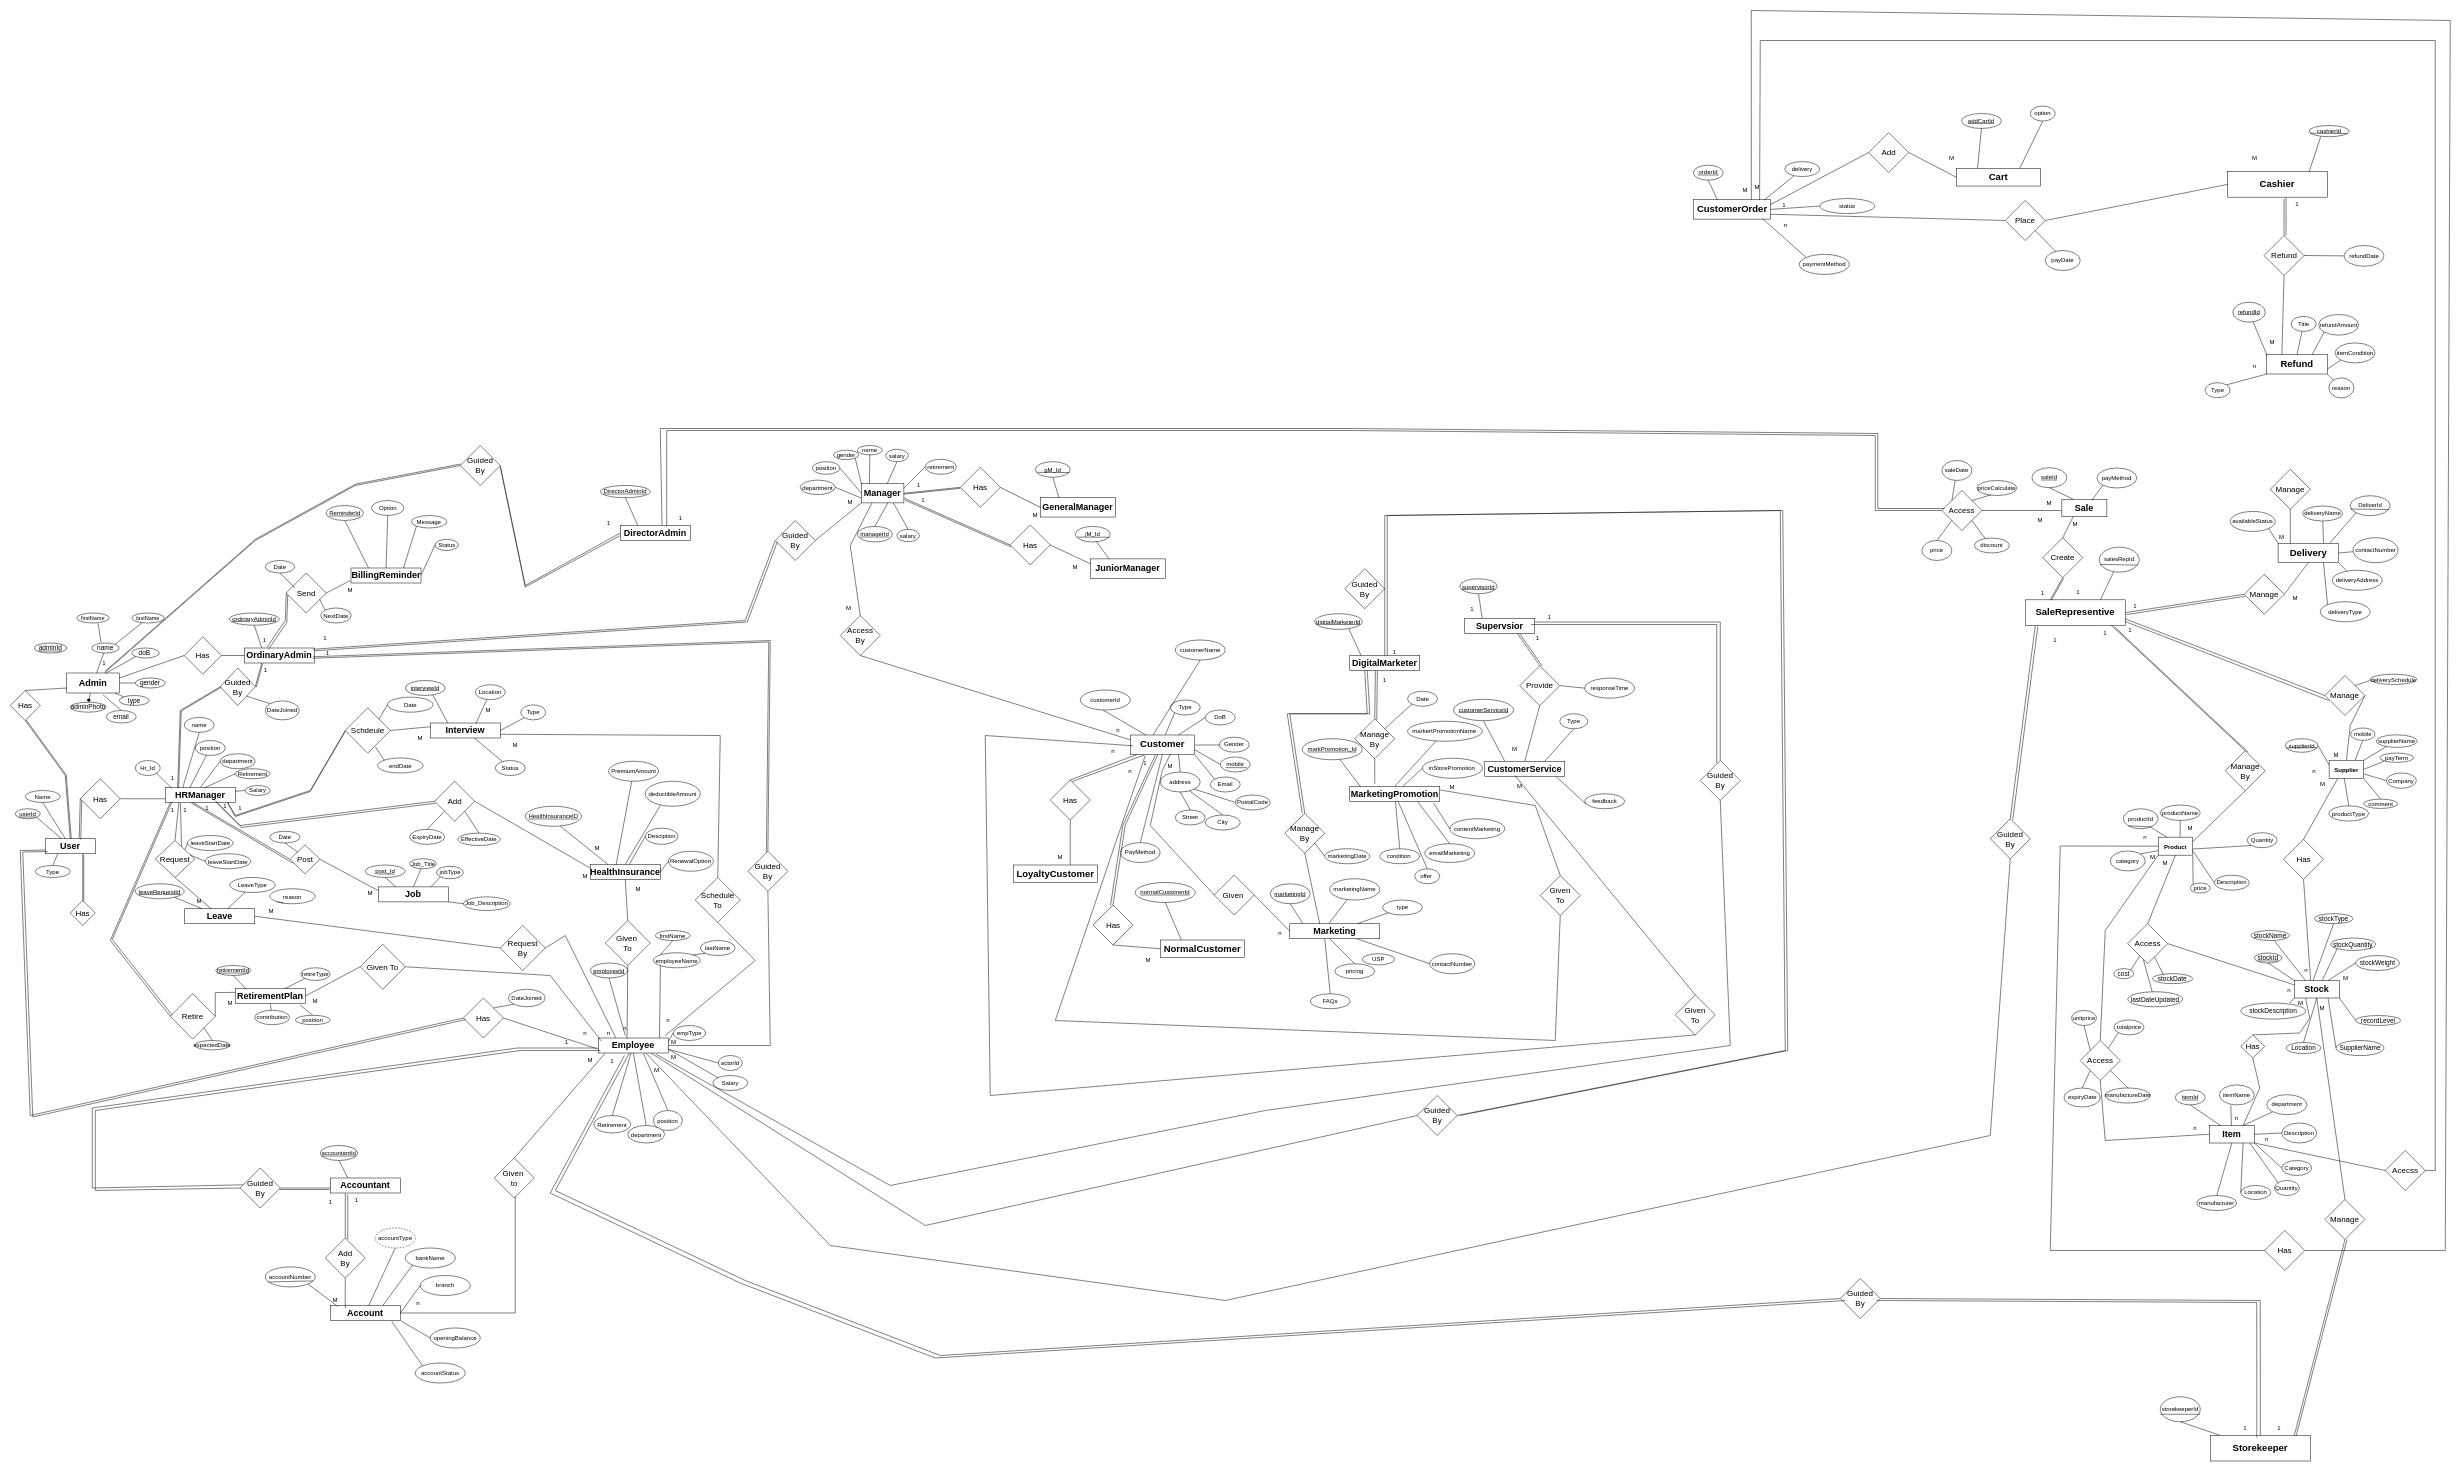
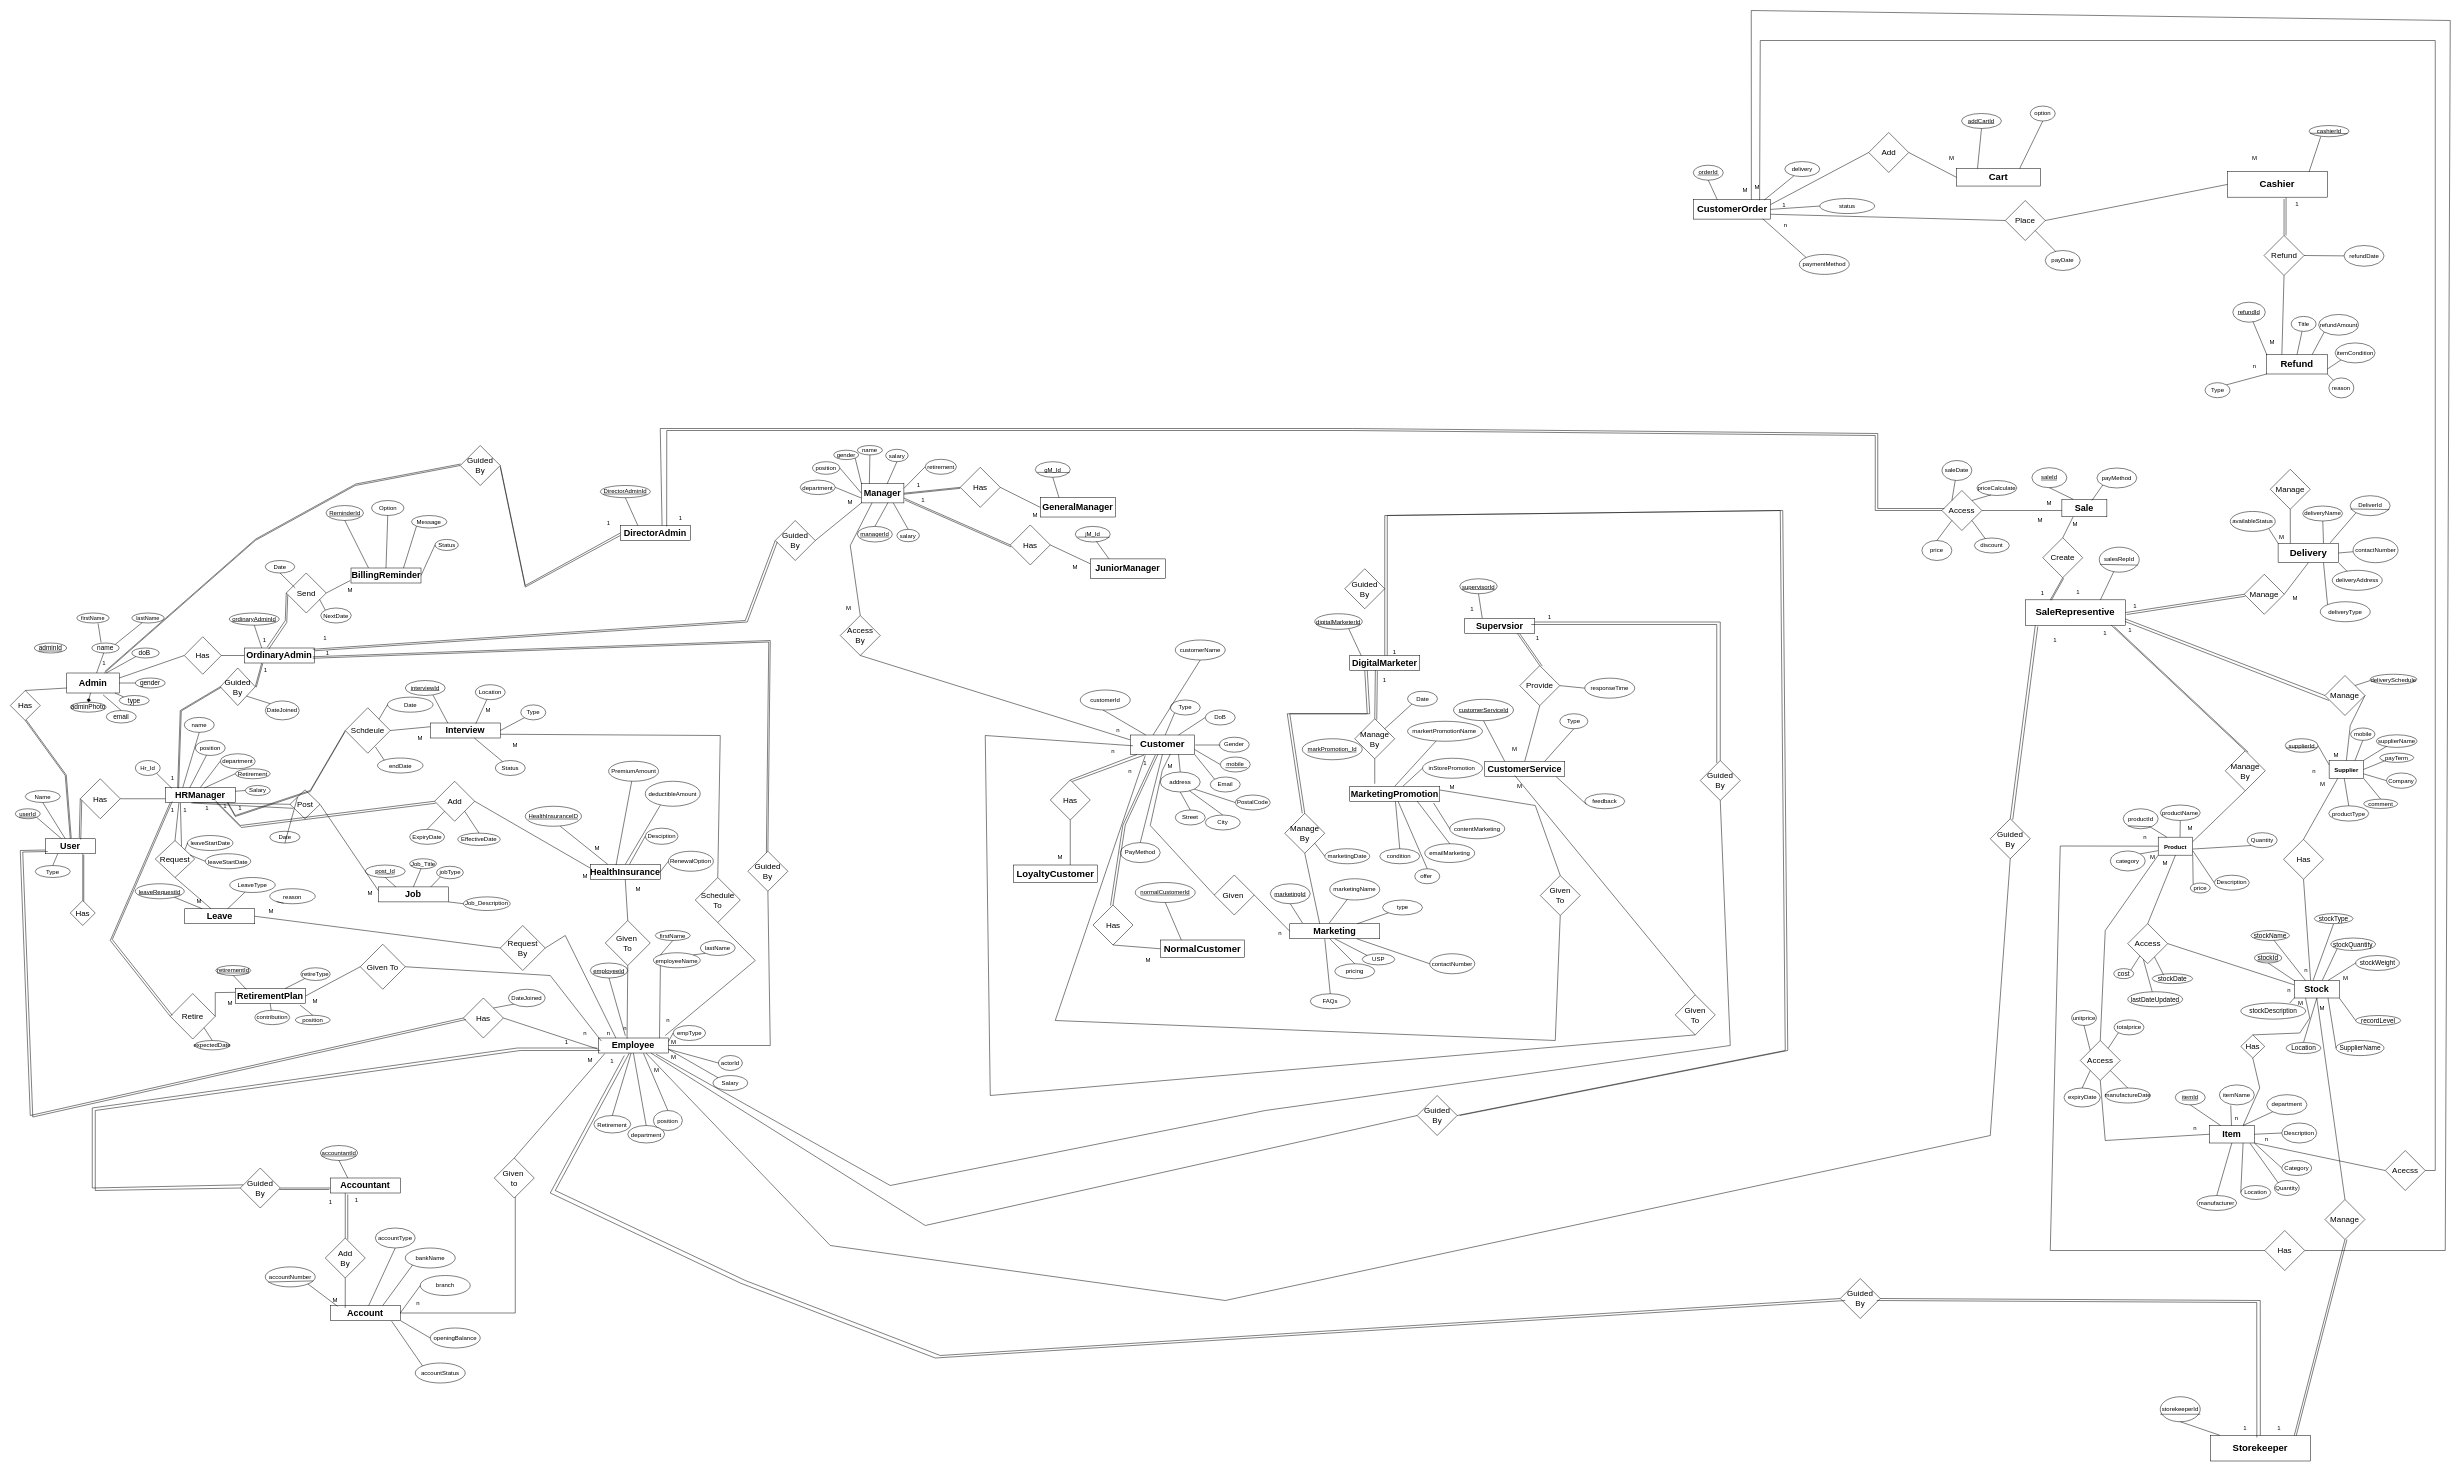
edge "markPromotion_Id" -- "MarketingPromotion": removed
node "Post": moved (305, 859) -> (305, 804)
edge "Marketing" -- "USP": added
node "accountType": style dashed -> solid
